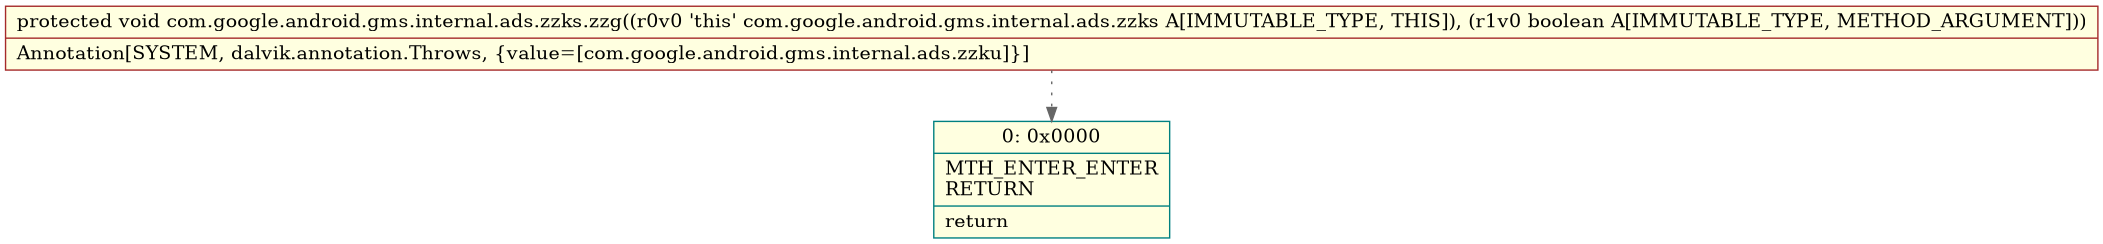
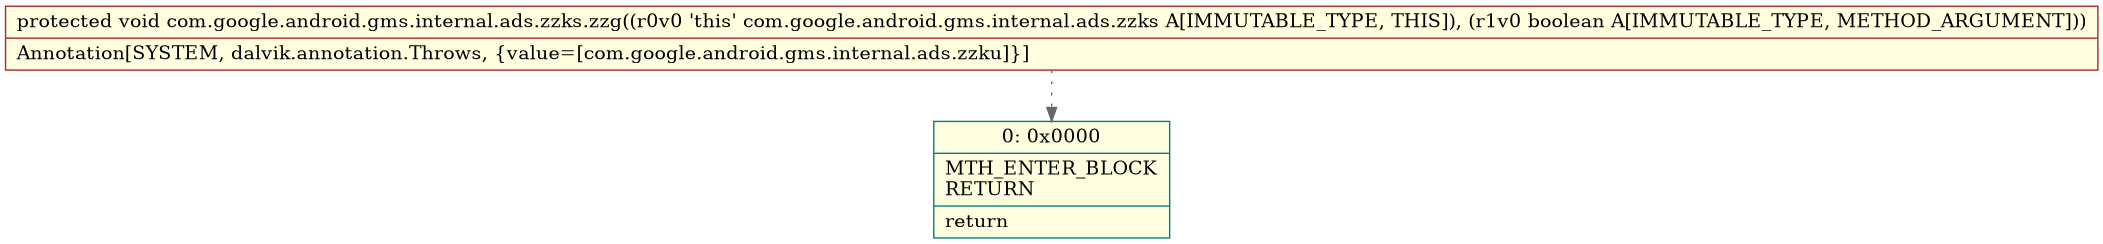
node "0: 0x0000": text "MTH_ENTER_ENTER" -> "MTH_ENTER_BLOCK"
